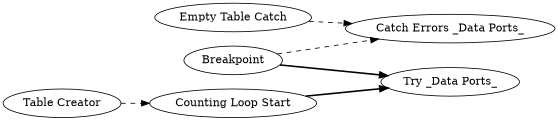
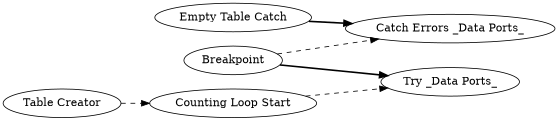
edge "Empty Table Catch" -> "Catch Errors _Data Ports_": style dashed -> bold
edge "Counting Loop Start" -> "Try _Data Ports_": style bold -> dashed
